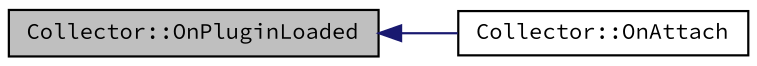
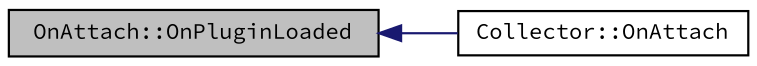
node "Collector::OnPluginLoaded": label "Collector::OnPluginLoaded" -> "OnAttach::OnPluginLoaded"
